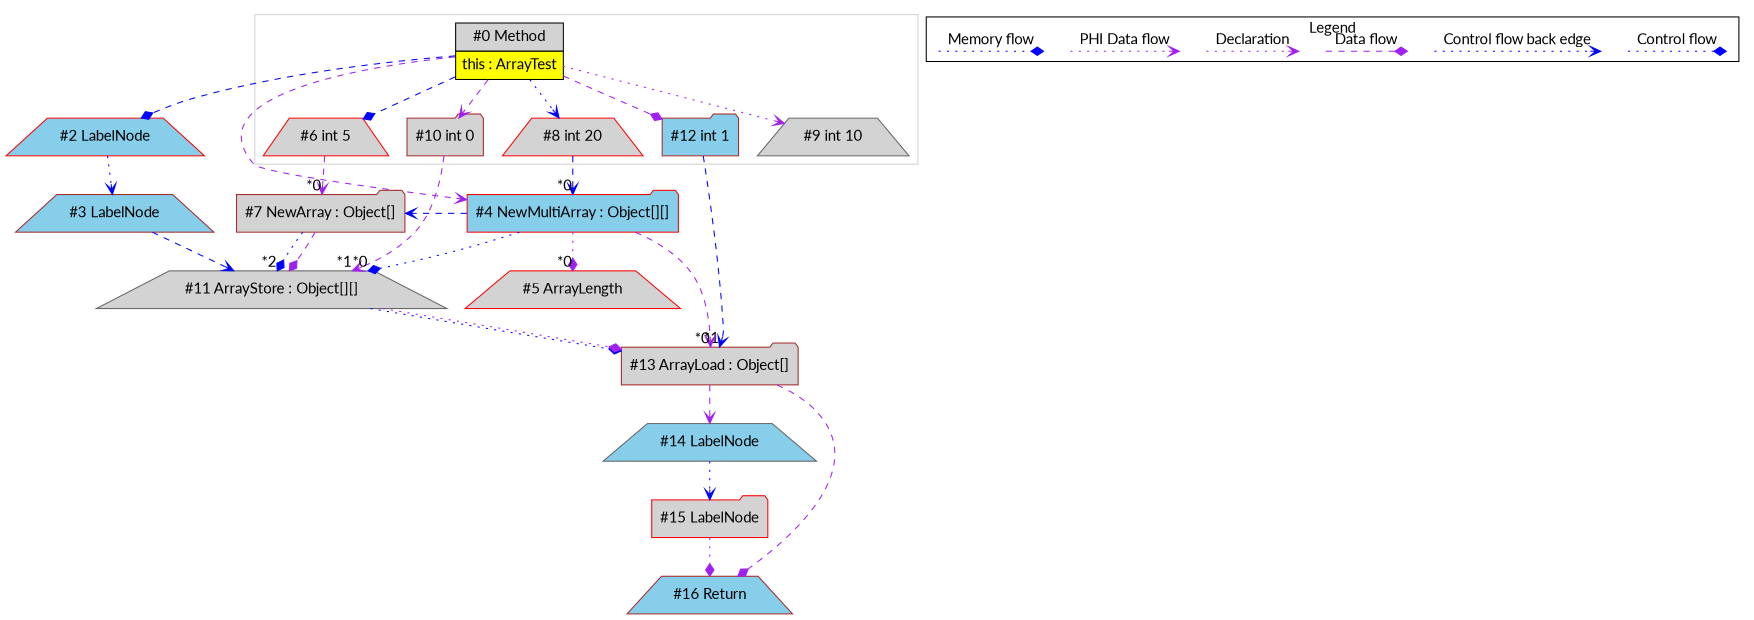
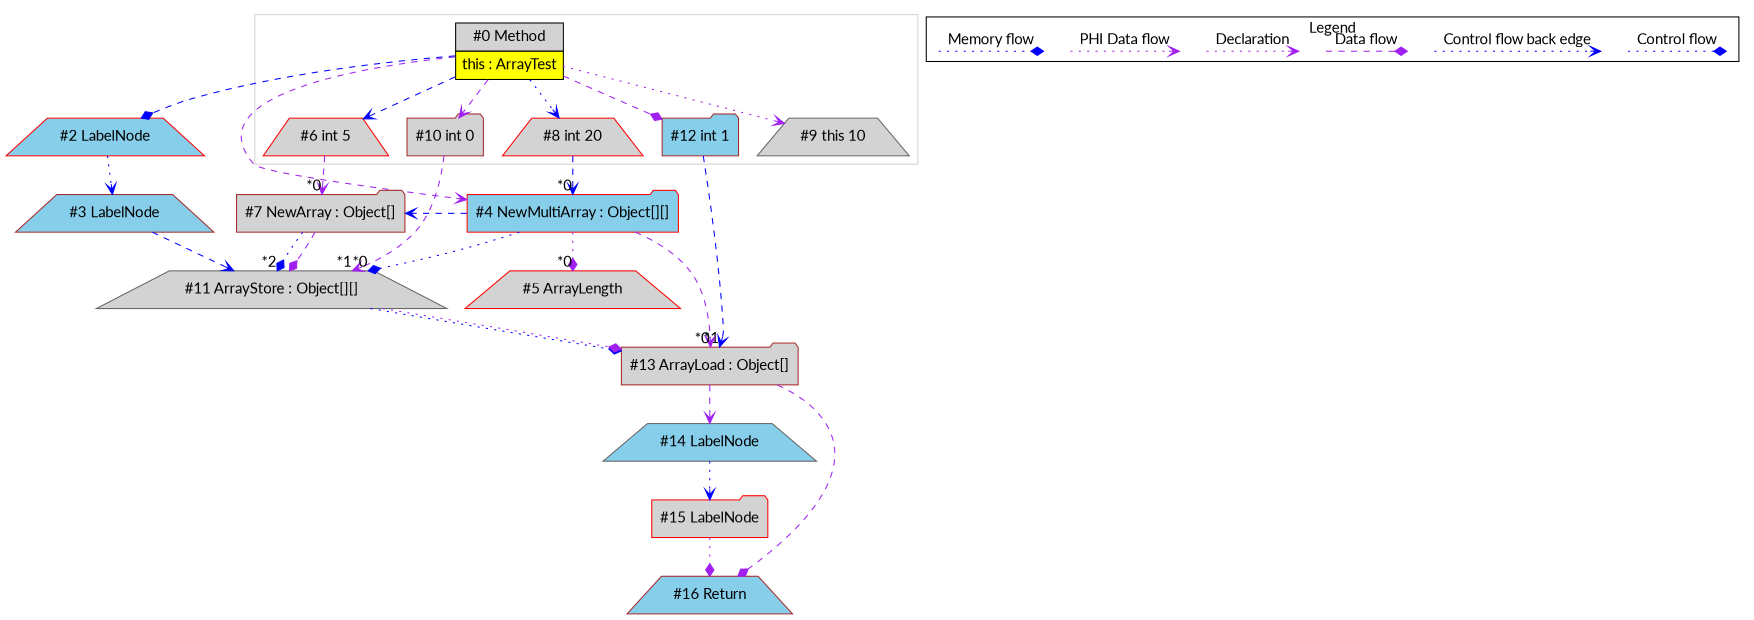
edge "#0 Method" -> "#6 int 5": arrowhead diamond -> vee
node "#9 int 10": label "#9 int 10" -> "#9 this 10"
